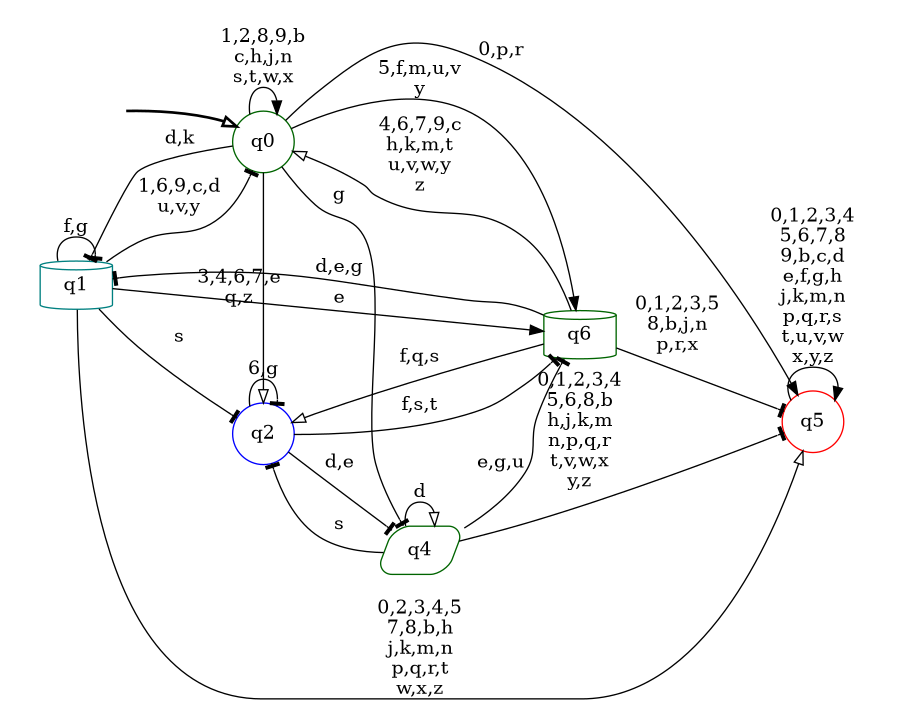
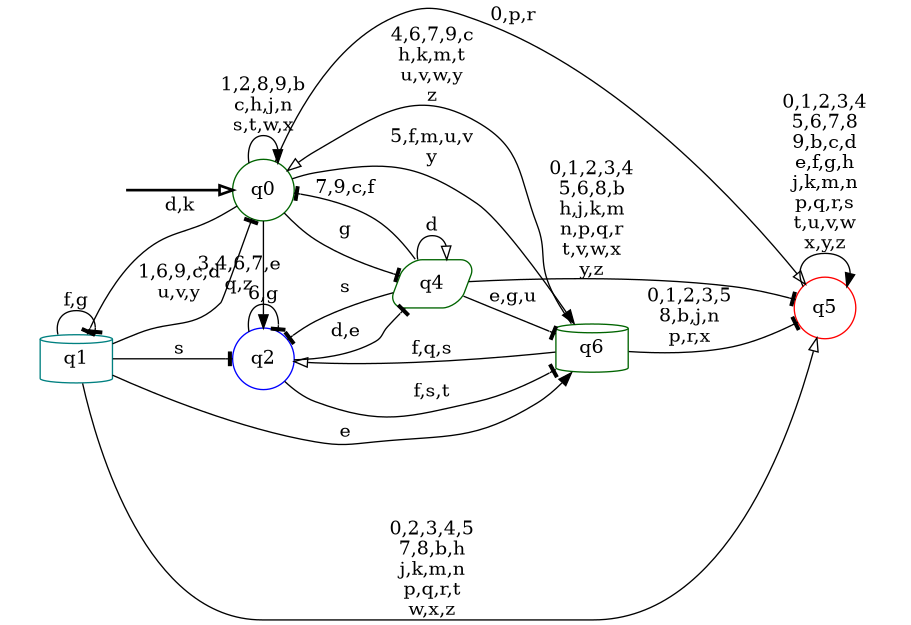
edge "q0" -> "q5": arrowhead normal -> onormal
edge "q4" -> "q0": added, label "7,9,c,f"
edge "q6" -> "q1": removed, label "d,e,g"
edge "q0" -> "q2": arrowhead onormal -> normal
